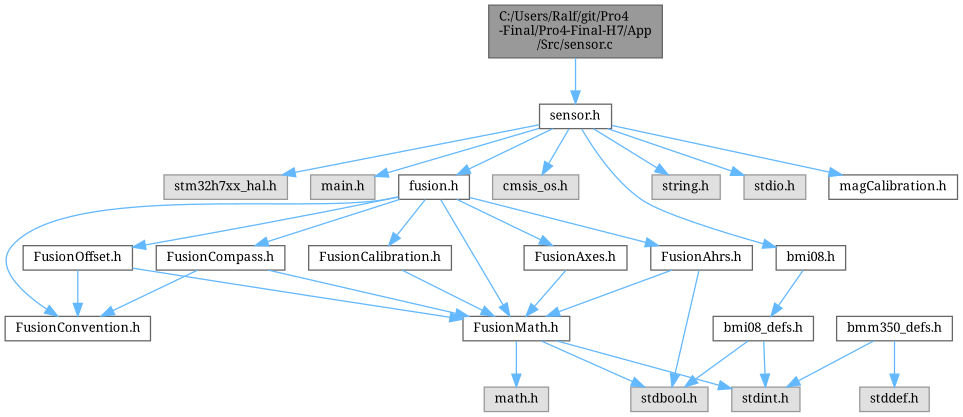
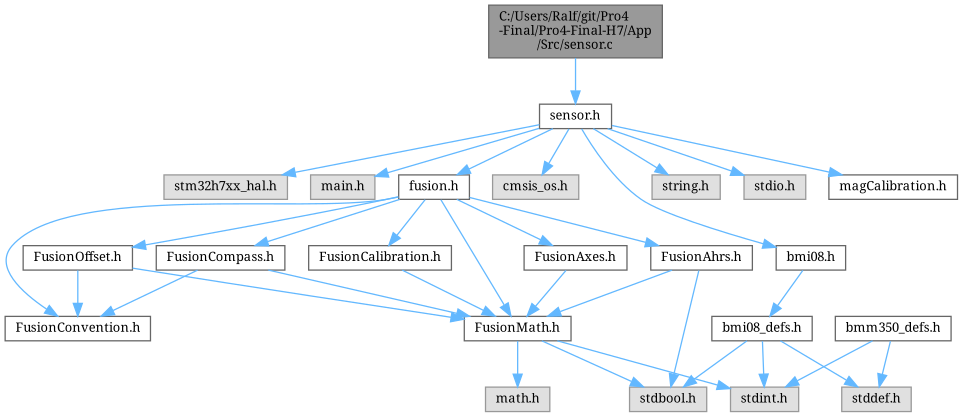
edge "bmi08_defs.h" -> "stddef.h": added
